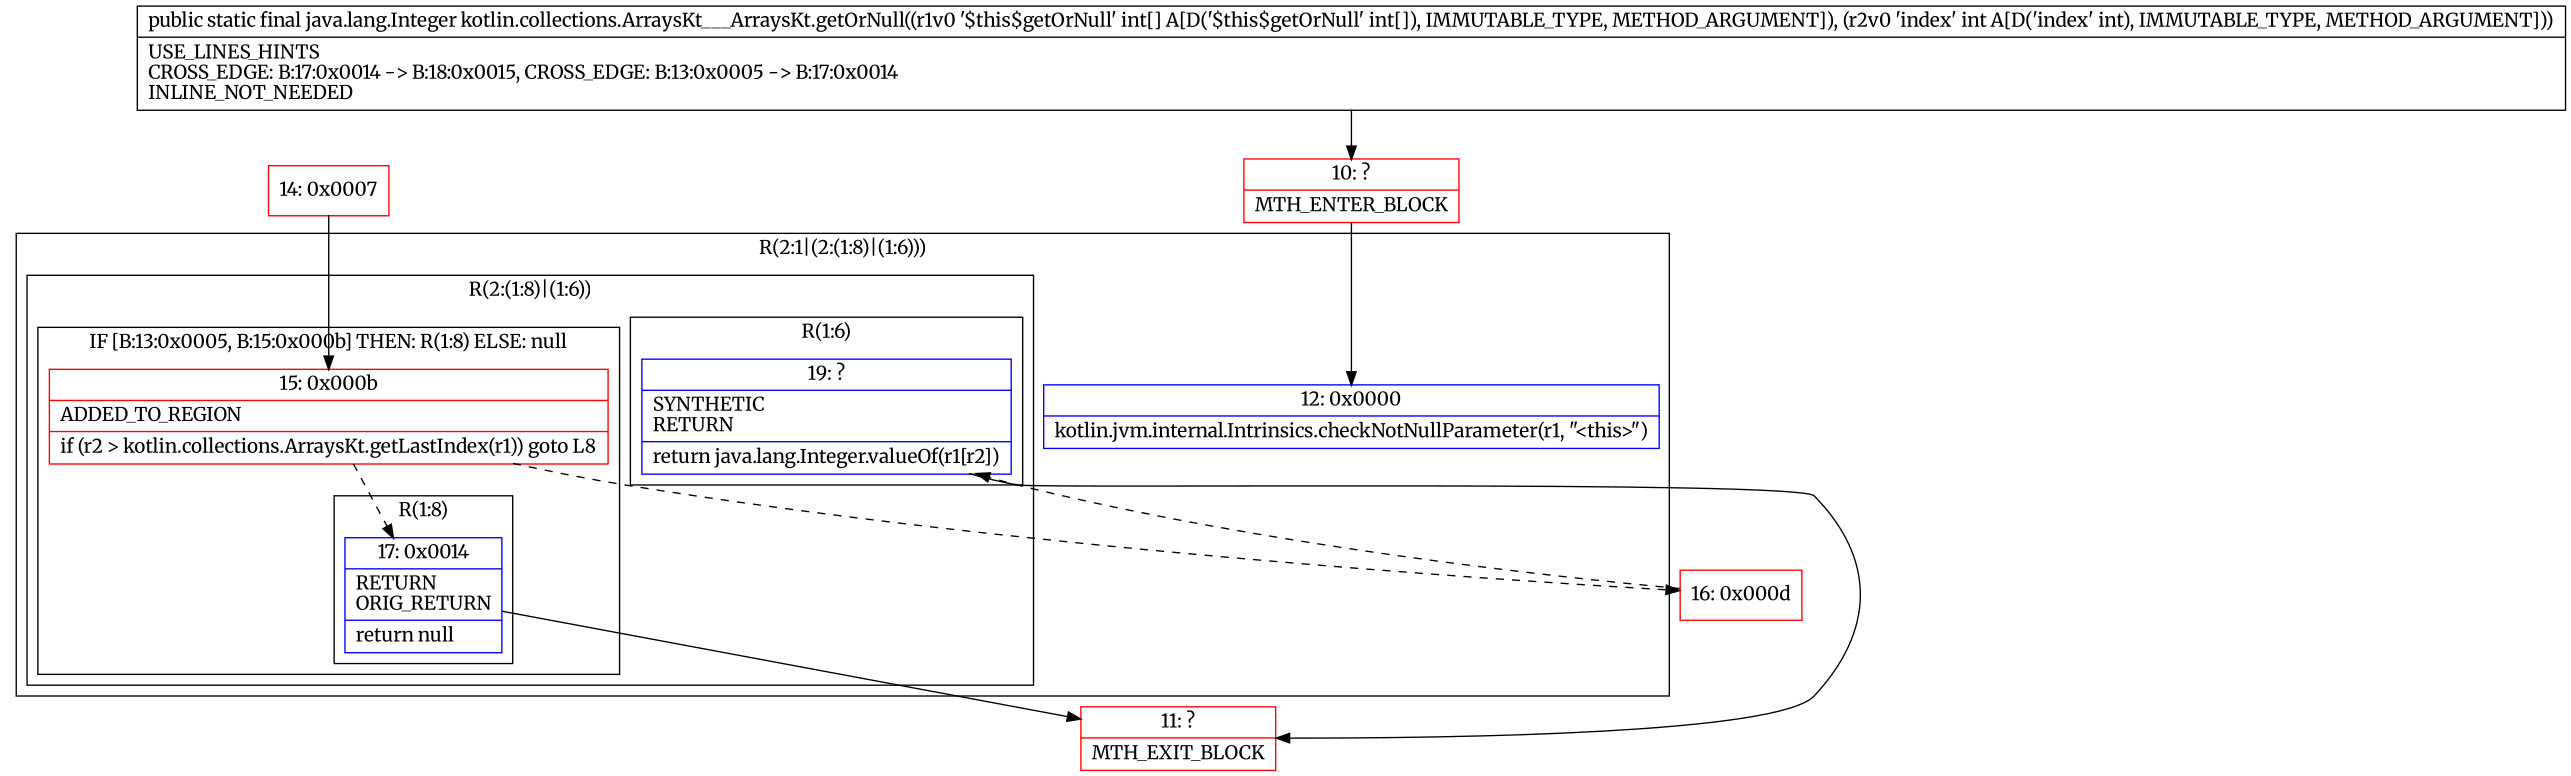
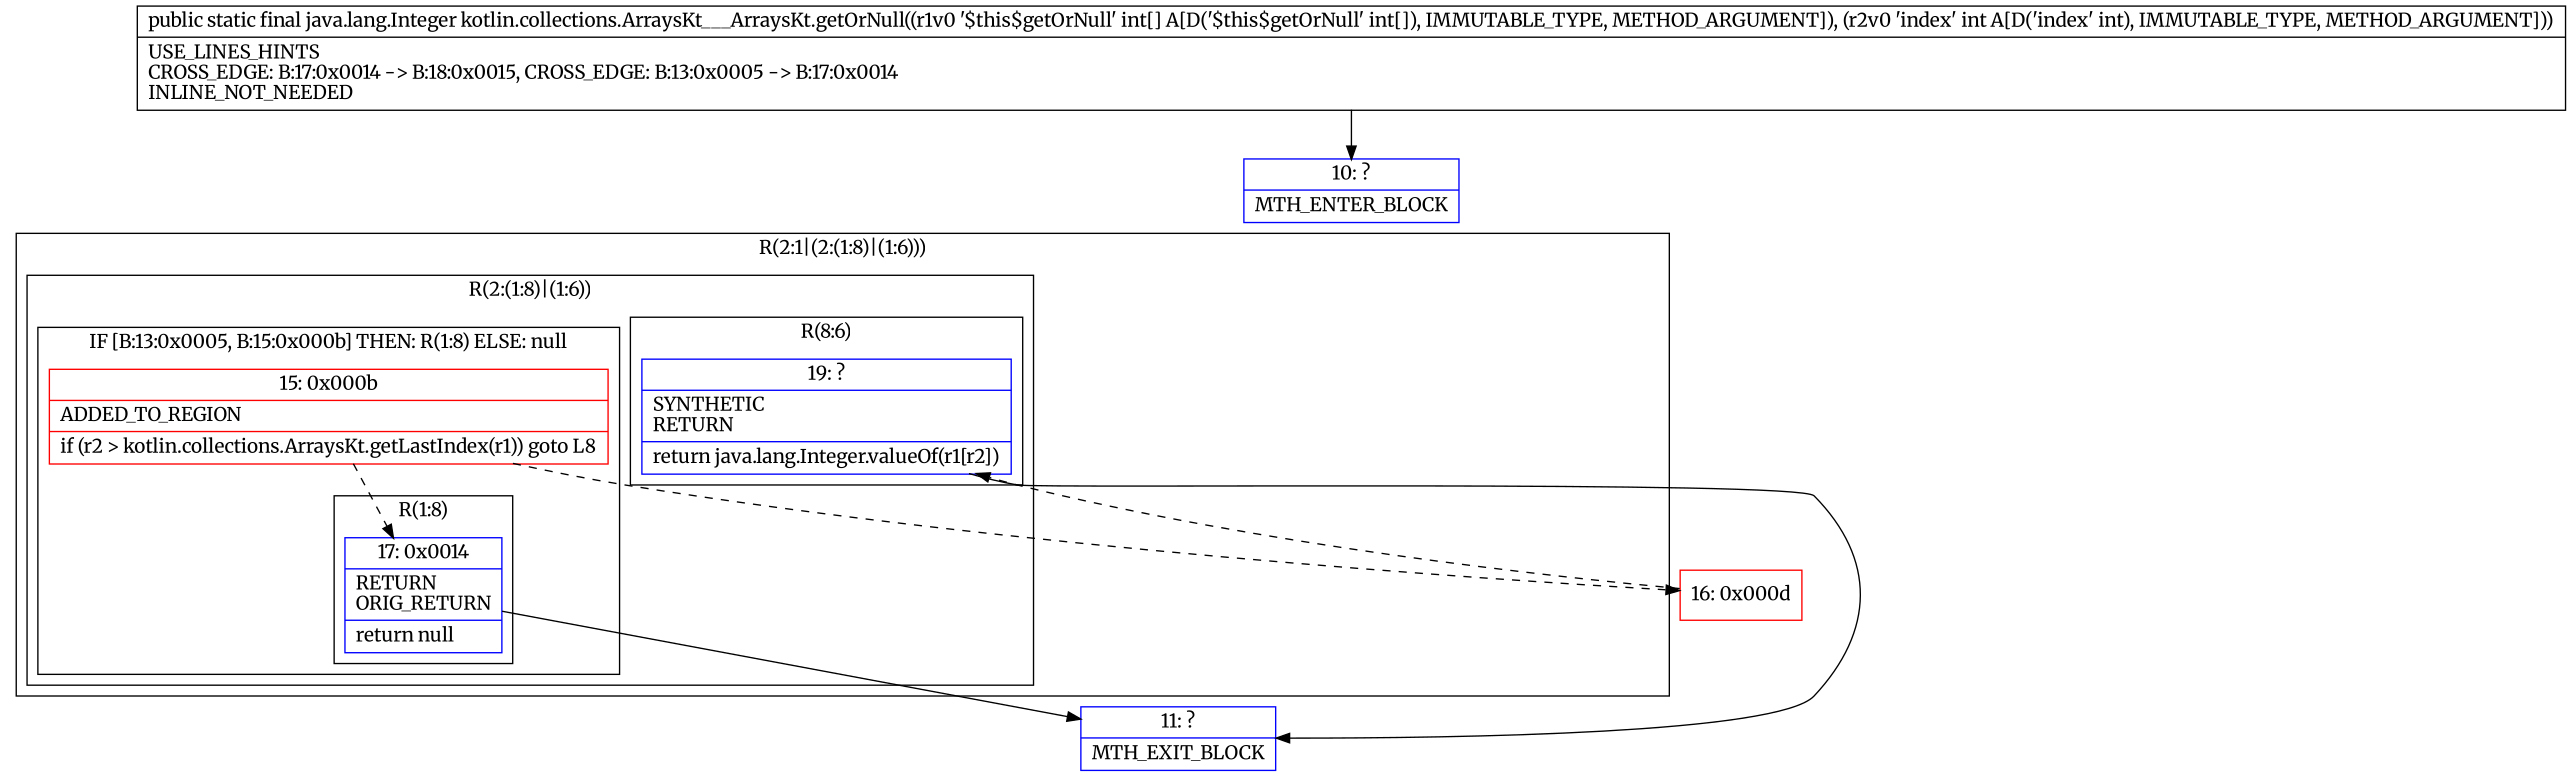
node "14: 0x0007": removed
node "10: ?": color red -> blue
cluster "R(1:6)": label "R(1:6)" -> "R(8:6)"
node "12: 0x0000": removed
node "11: ?": color red -> blue
